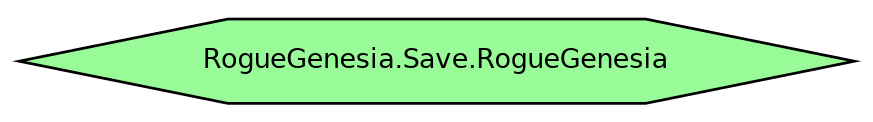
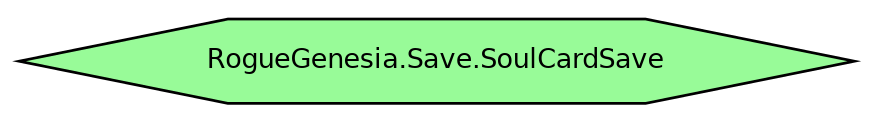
node "RogueGenesia.Save.RogueGenesia": label "RogueGenesia.Save.RogueGenesia" -> "RogueGenesia.Save.SoulCardSave"
